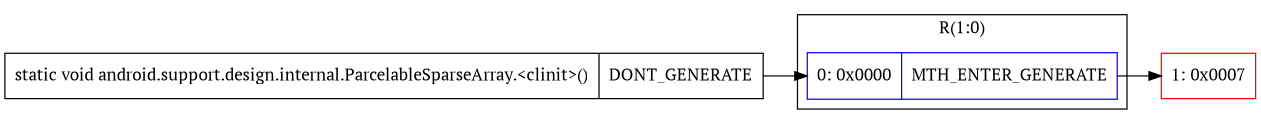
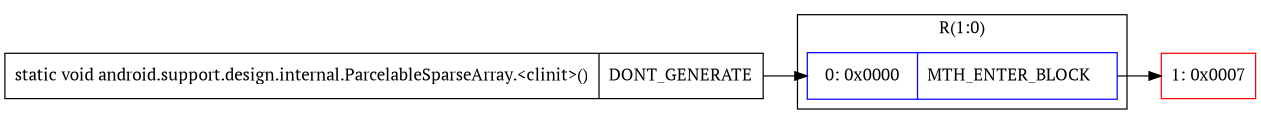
node "0: 0x0000": text "MTH_ENTER_GENERATE" -> "MTH_ENTER_BLOCK"
